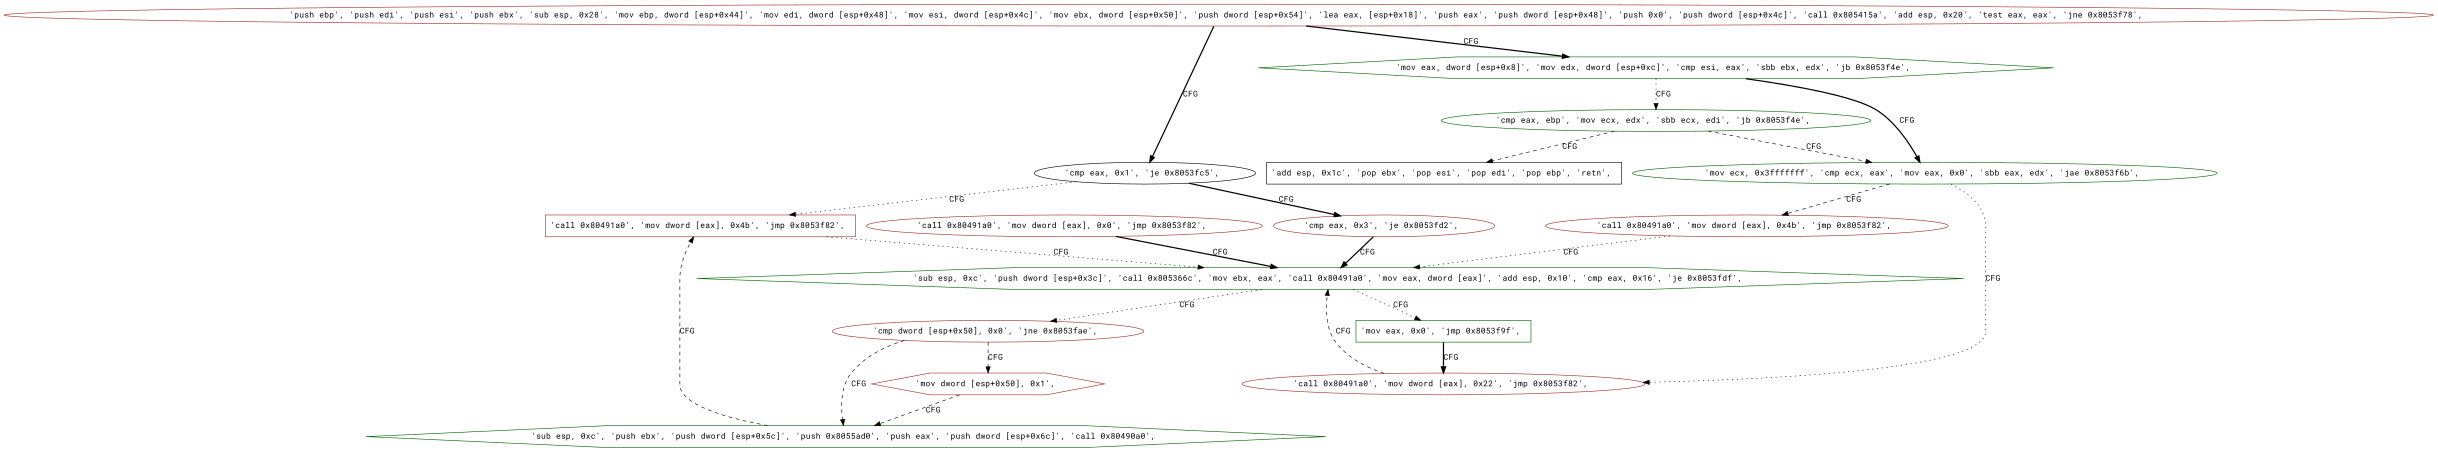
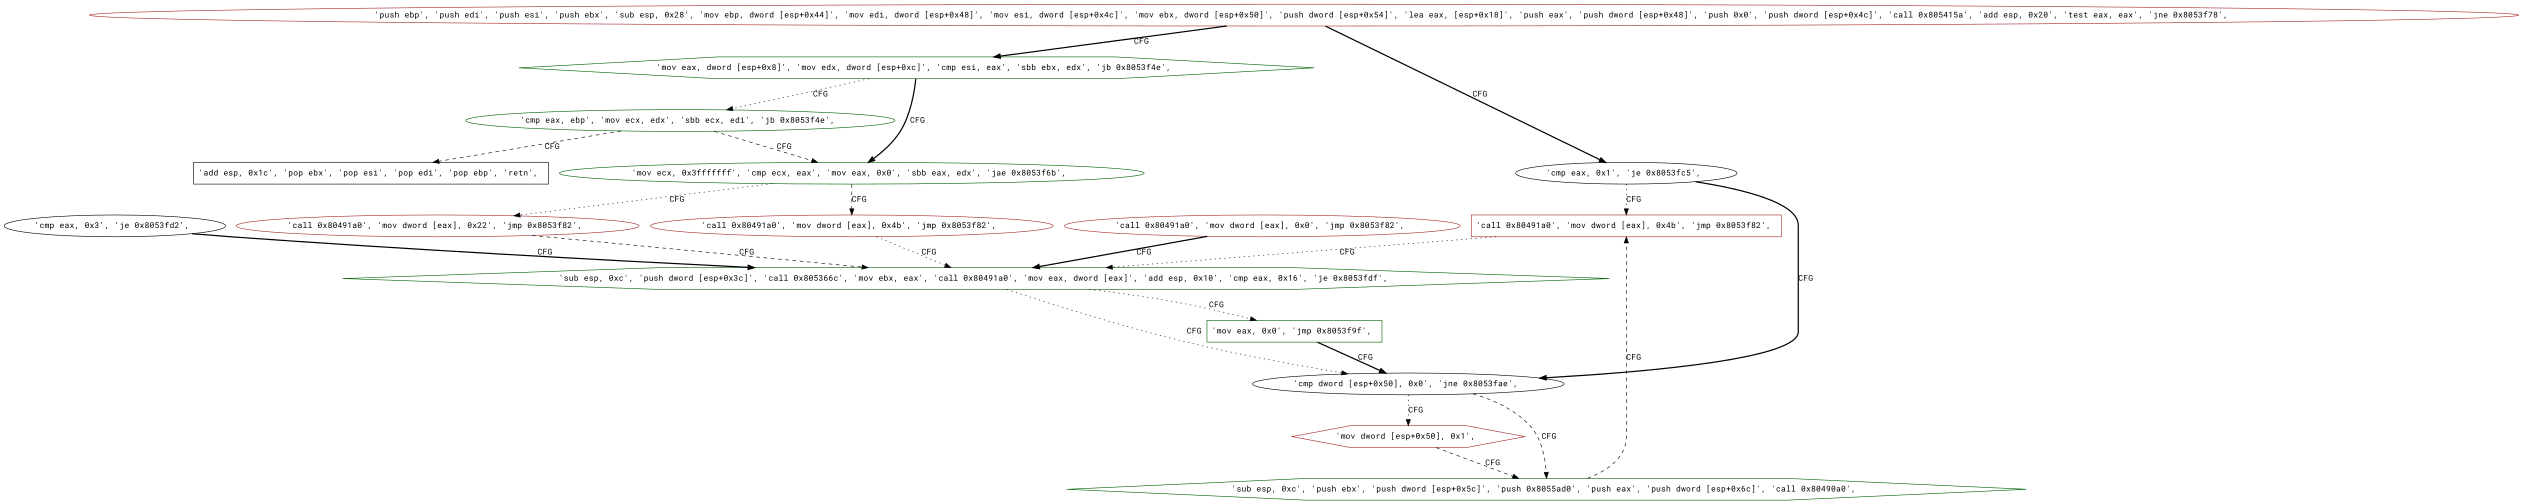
edge "'cmp eax, 0x1', 'je 0x8053fc5'," -> "'cmp eax, 0x3', 'je 0x8053fd2',": now "'cmp eax, 0x1', 'je 0x8053fc5'," -> "'cmp dword [esp+0x50], 0x0', 'jne 0x8053fae',"
node "'cmp eax, 0x3', 'je 0x8053fd2',": color brown -> black
node "'cmp dword [esp+0x50], 0x0', 'jne 0x8053fae',": color brown -> black
edge "'cmp dword [esp+0x50], 0x0', 'jne 0x8053fae'," -> "'mov dword [esp+0x50], 0x1',": style dashed -> dotted
edge "'mov eax, 0x0', 'jmp 0x8053f9f'," -> "'call 0x80491a0', 'mov dword [eax], 0x22', 'jmp 0x8053f82',": now "'mov eax, 0x0', 'jmp 0x8053f9f'," -> "'cmp dword [esp+0x50], 0x0', 'jne 0x8053fae',"
